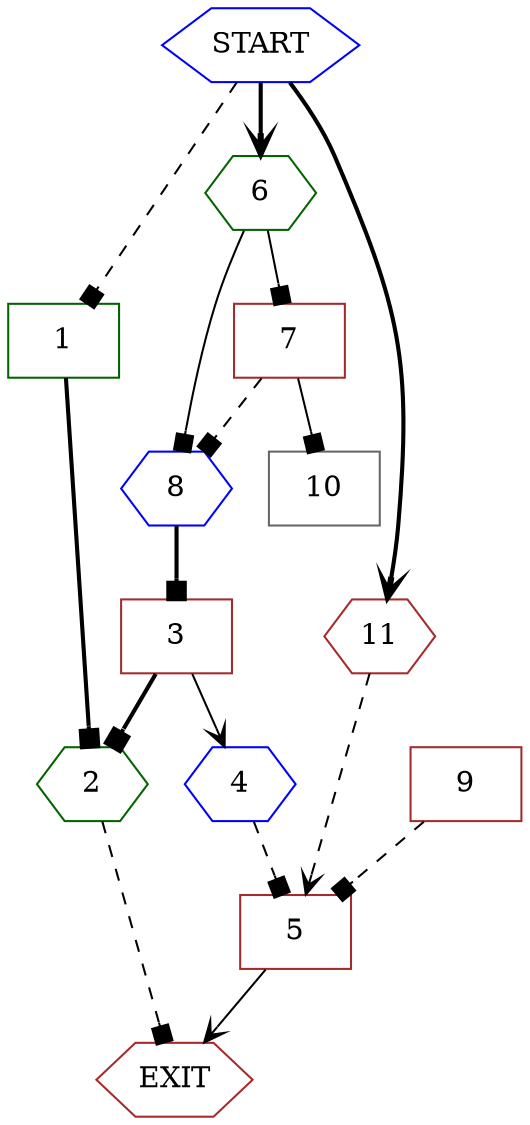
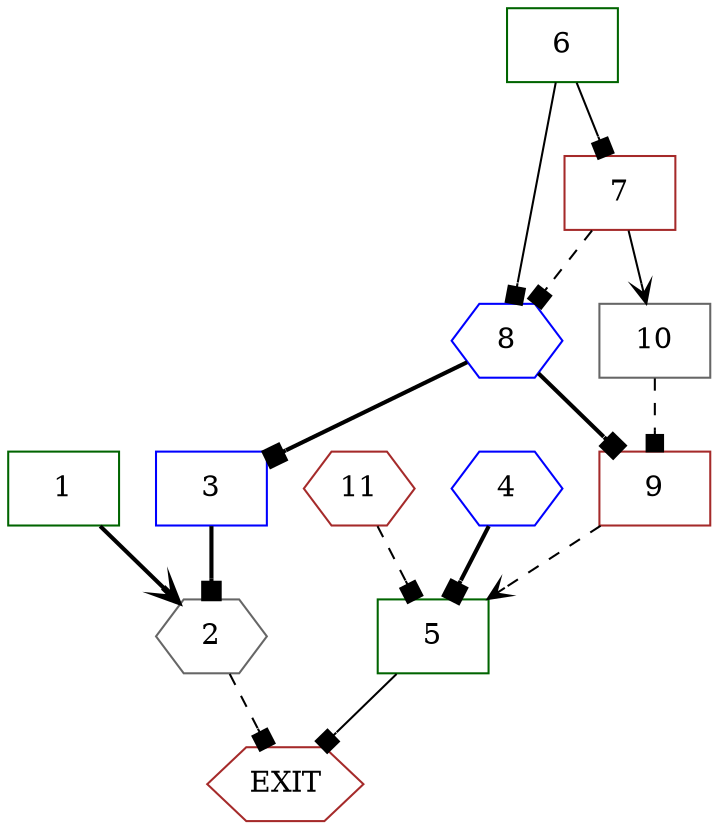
node "START": removed
node "6": shape hexagon -> box
edge "7" -> "10": arrowhead box -> vee
edge "8" -> "9": added
edge "10" -> "9": added
edge "1" -> "2": arrowhead box -> vee
node "3": color brown -> blue
edge "3" -> "4": removed
edge "11" -> "5": arrowhead vee -> box
node "2": color darkgreen -> gray40
edge "4" -> "5": style dashed -> bold
edge "9" -> "5": arrowhead box -> vee
node "5": color brown -> darkgreen
edge "5" -> "EXIT": arrowhead vee -> box
